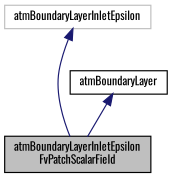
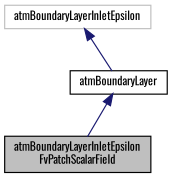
edge "atmBoundaryLayerInletEpsilon FvPatchScalarField" -> "atmBoundaryLayerInletEpsilon": now "atmBoundaryLayer" -> "atmBoundaryLayerInletEpsilon"
